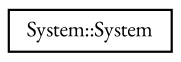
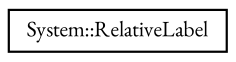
node "System::System": label "System::System" -> "System::RelativeLabel"
